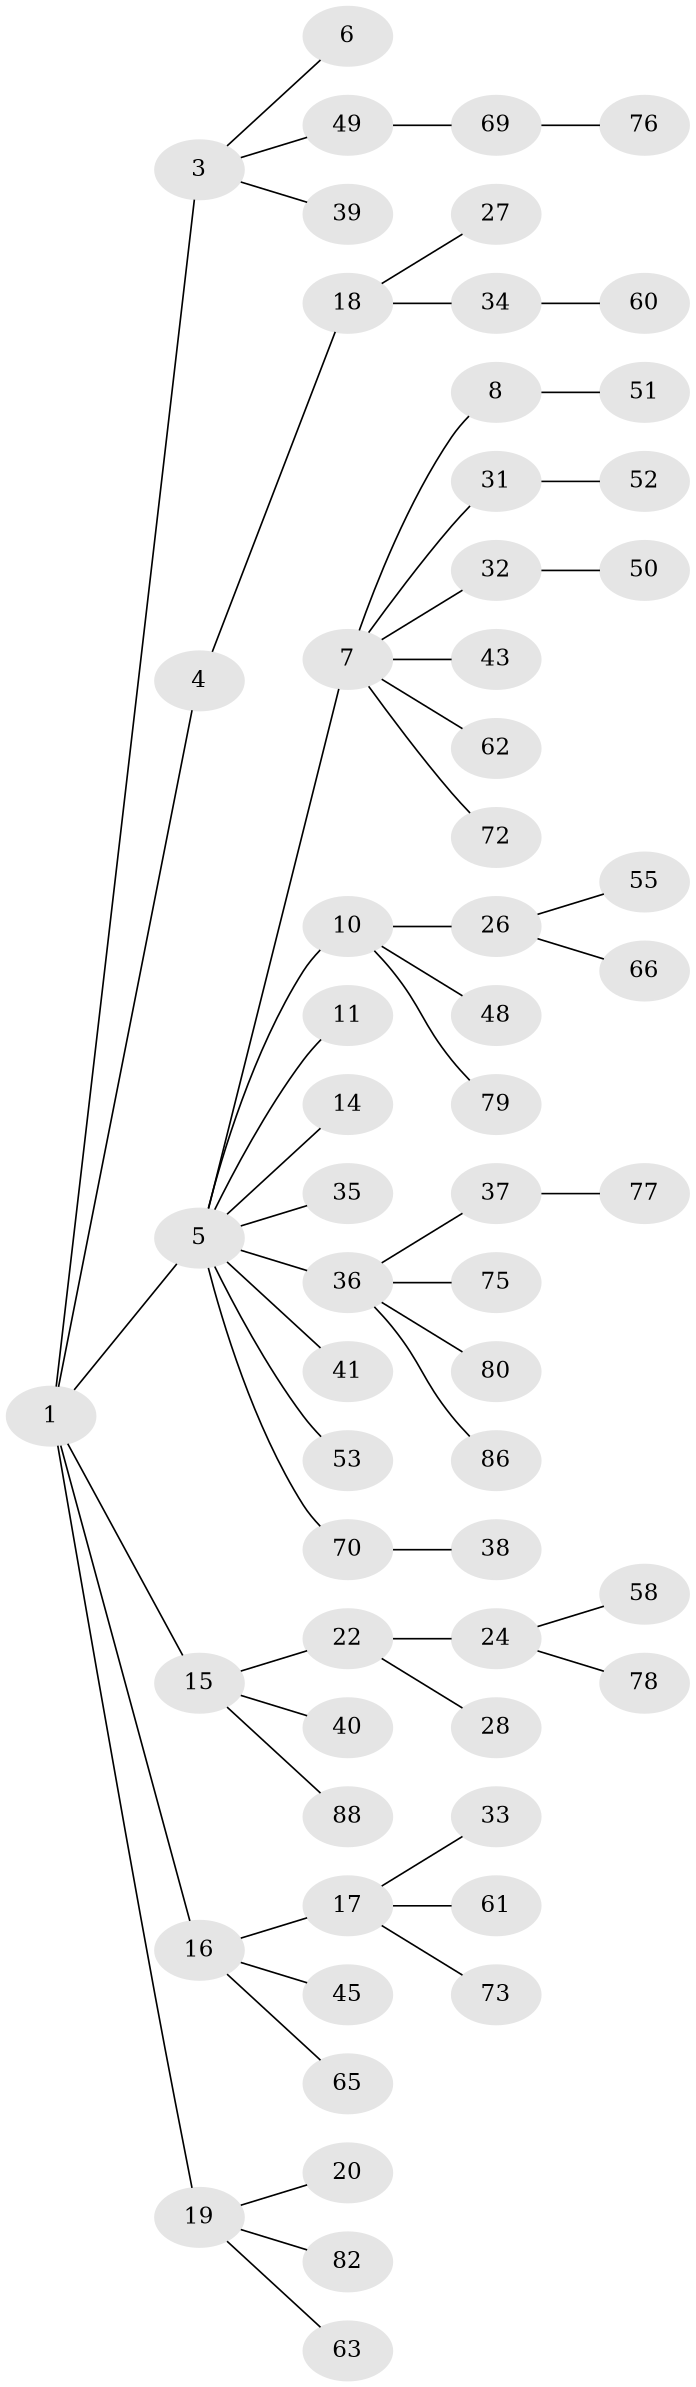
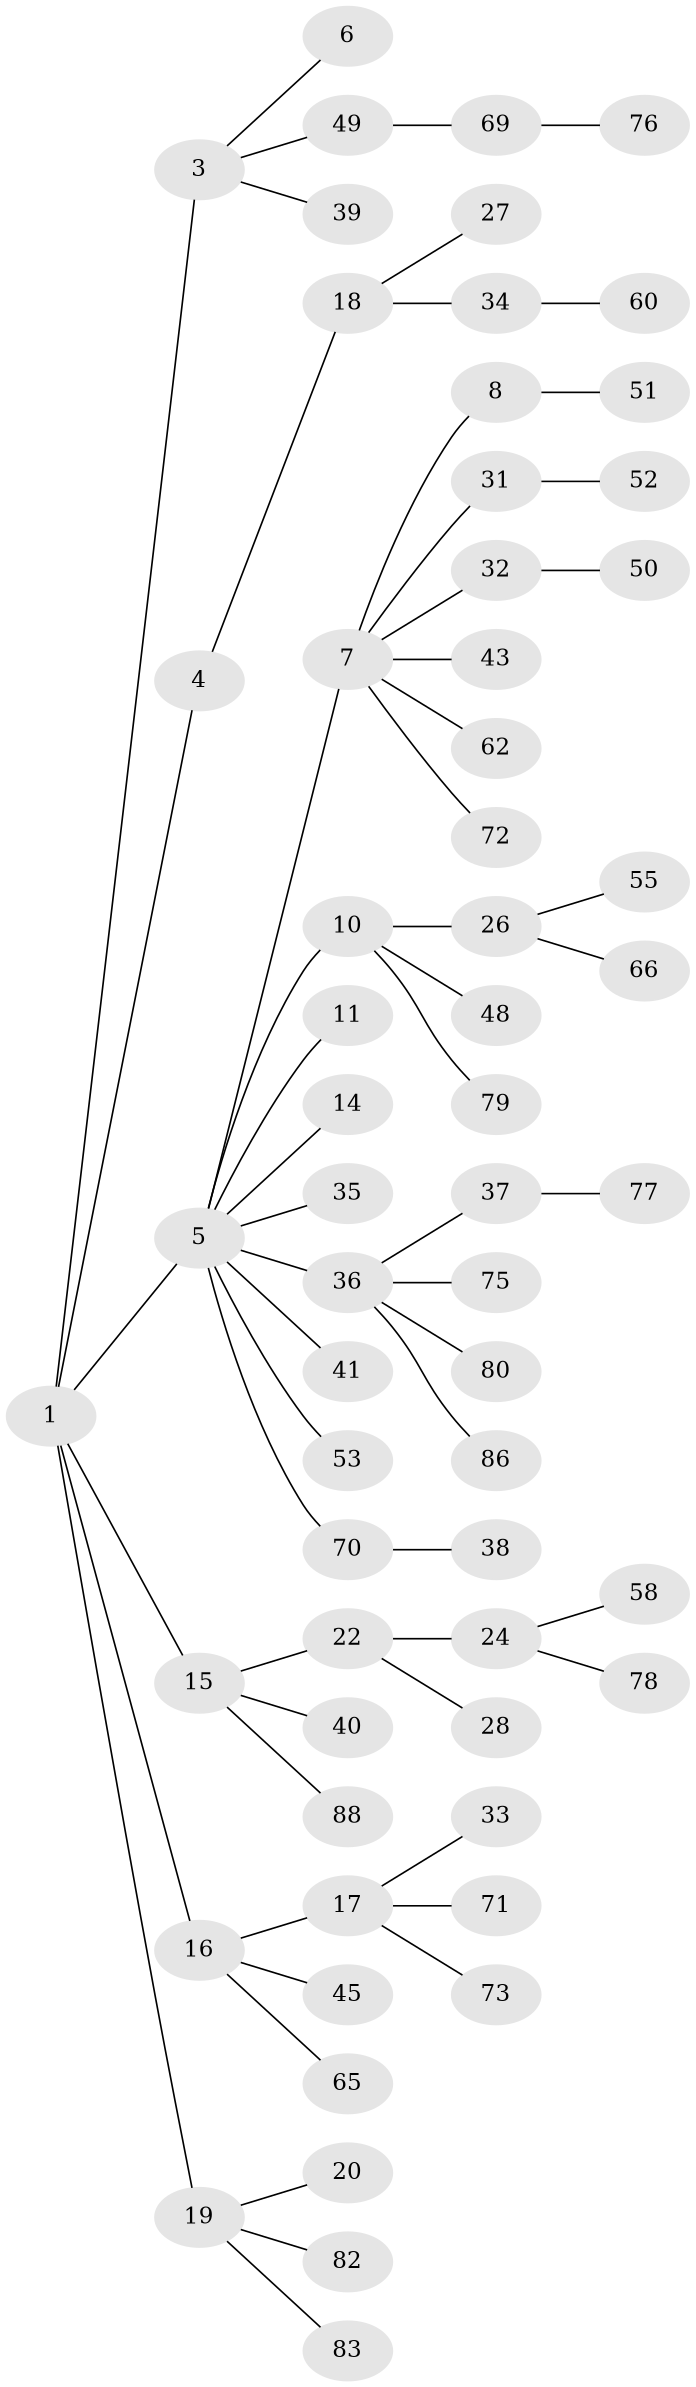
node "61": label "61" -> "71"
node "63": label "63" -> "83"
